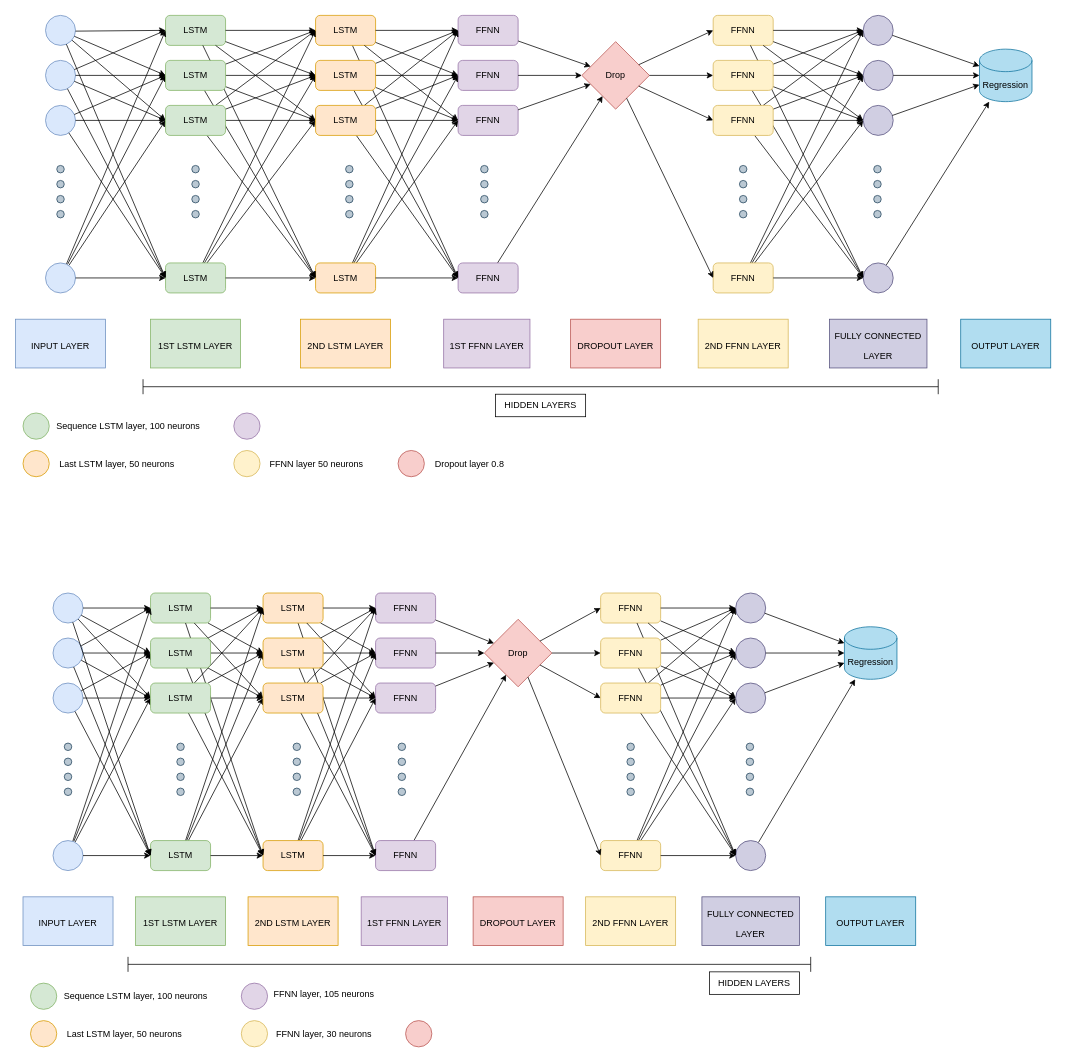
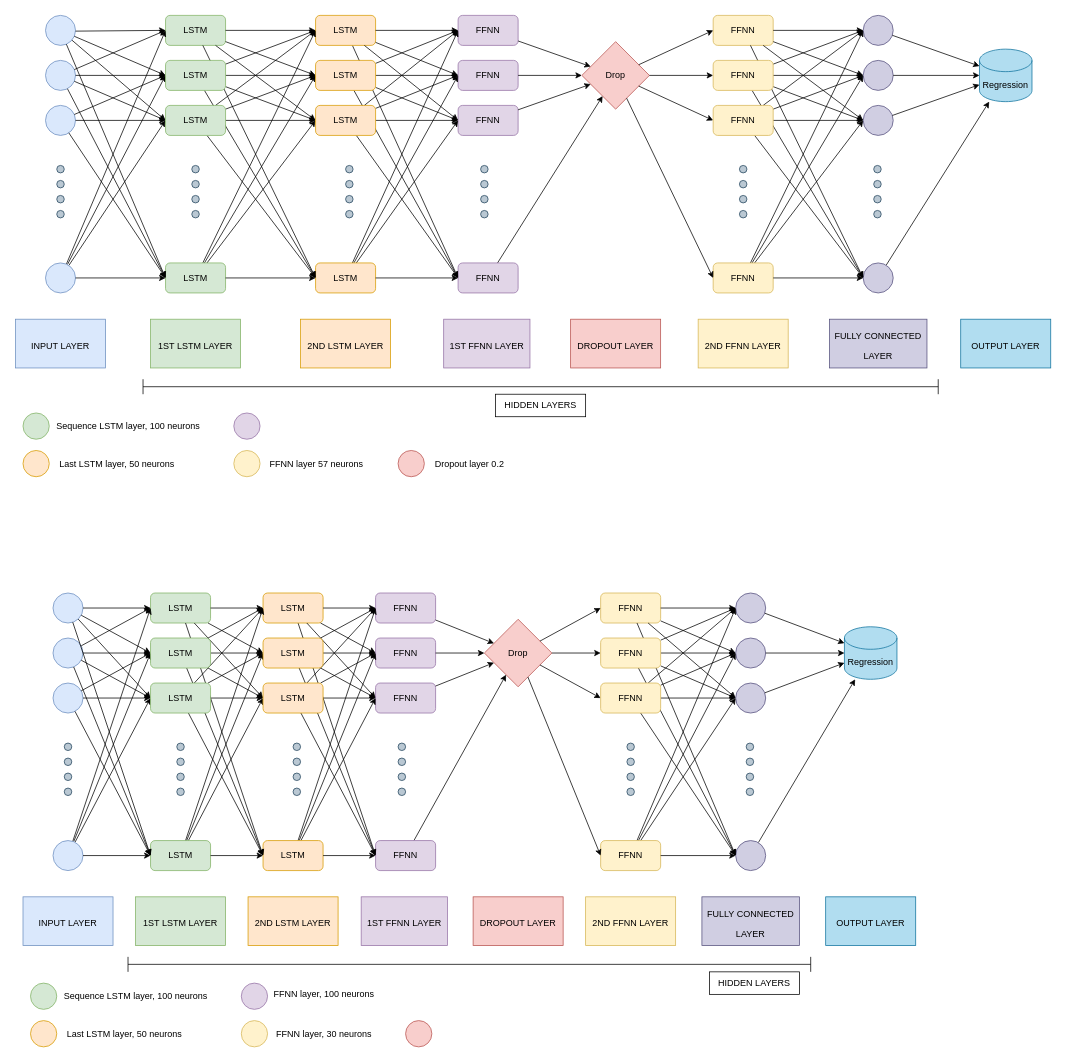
node "FFNN layer 50 neurons": label "FFNN layer 50 neurons" -> "FFNN layer 57 neurons"
node "Dropout layer 0.8": label "Dropout layer 0.8" -> "Dropout layer 0.2"
node "FFNN layer, 105 neurons": label "FFNN layer, 105 neurons" -> "FFNN layer, 100 neurons"
